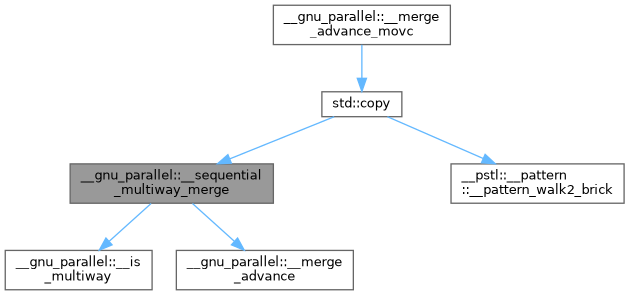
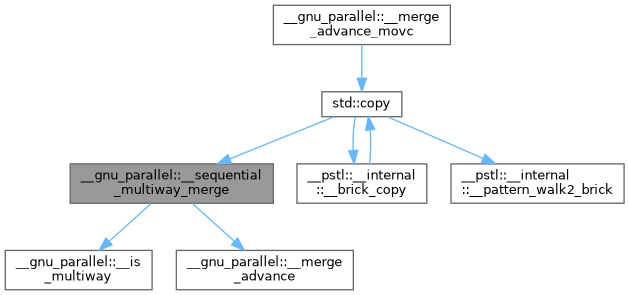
node "__pstl::__internal ::__brick_copy": added
node "__pstl::__pattern ::__pattern_walk2_brick": label "__pstl::__pattern ::__pattern_walk2_brick" -> "__pstl::__internal ::__pattern_walk2_brick"
